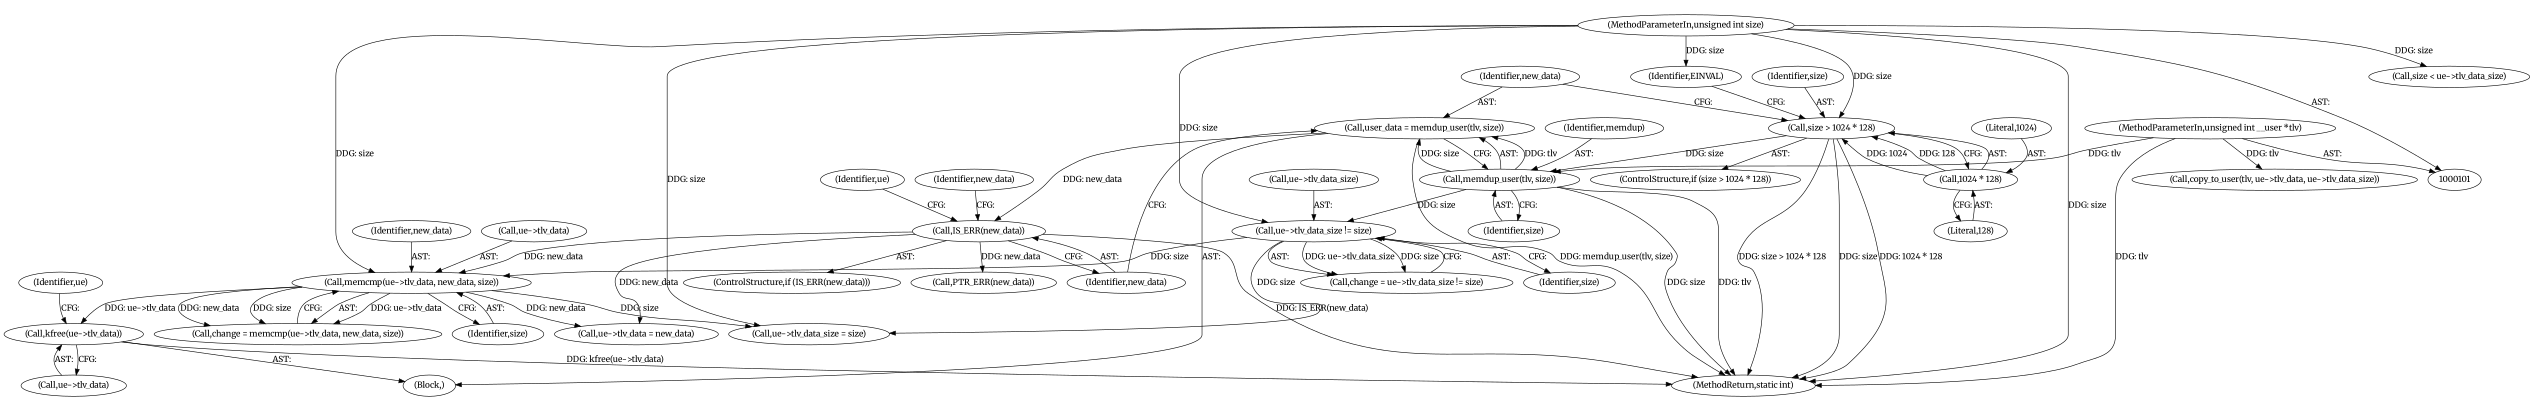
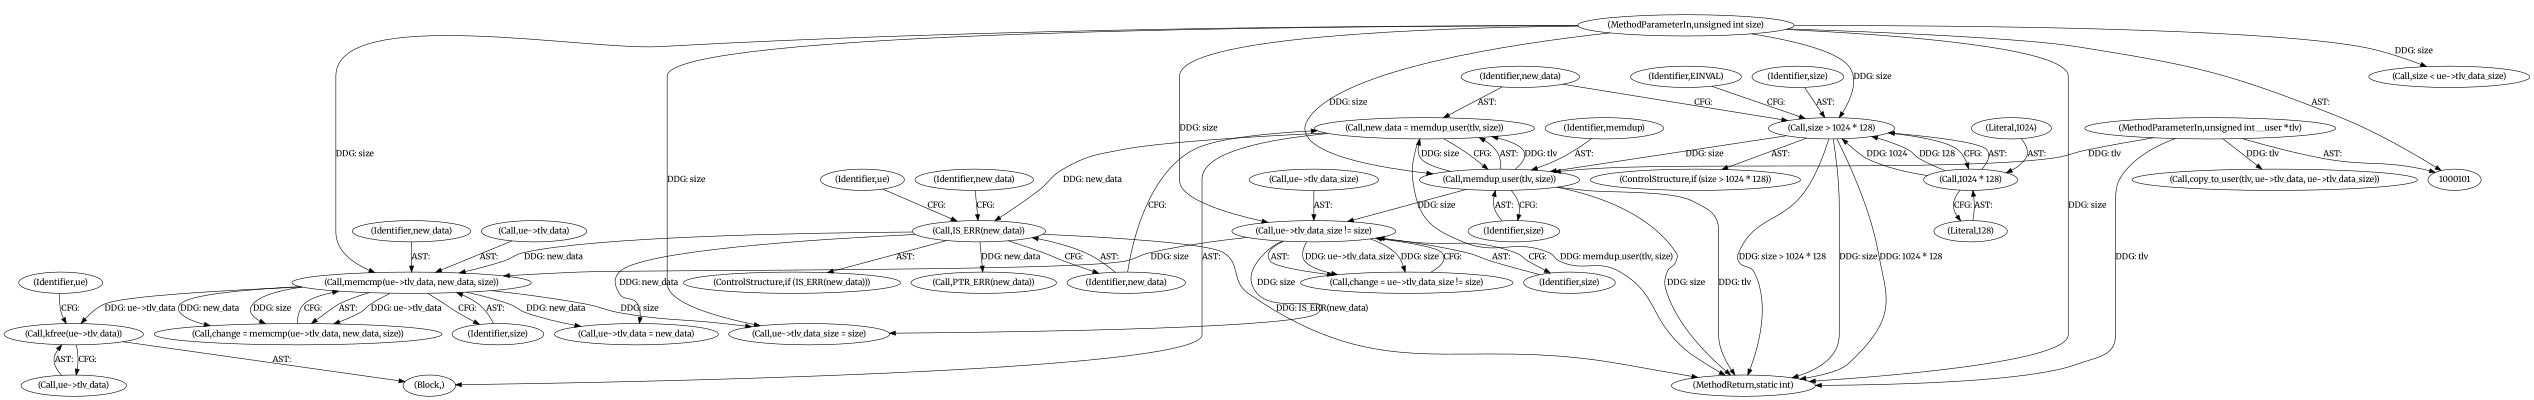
edge "(MethodParameterIn,unsigned int size)" -> "(Identifier,EINVAL)": now "(MethodParameterIn,unsigned int size)" -> "(Call,memdup_user(tlv, size))"
node "(Call,user_data = memdup_user(tlv, size))": label "(Call,user_data = memdup_user(tlv, size))" -> "(Call,new_data = memdup_user(tlv, size))"
edge "(Call,kfree(ue->tlv_data))" -> "(MethodReturn,static int)": removed, label "DDG: kfree(ue->tlv_data)"
